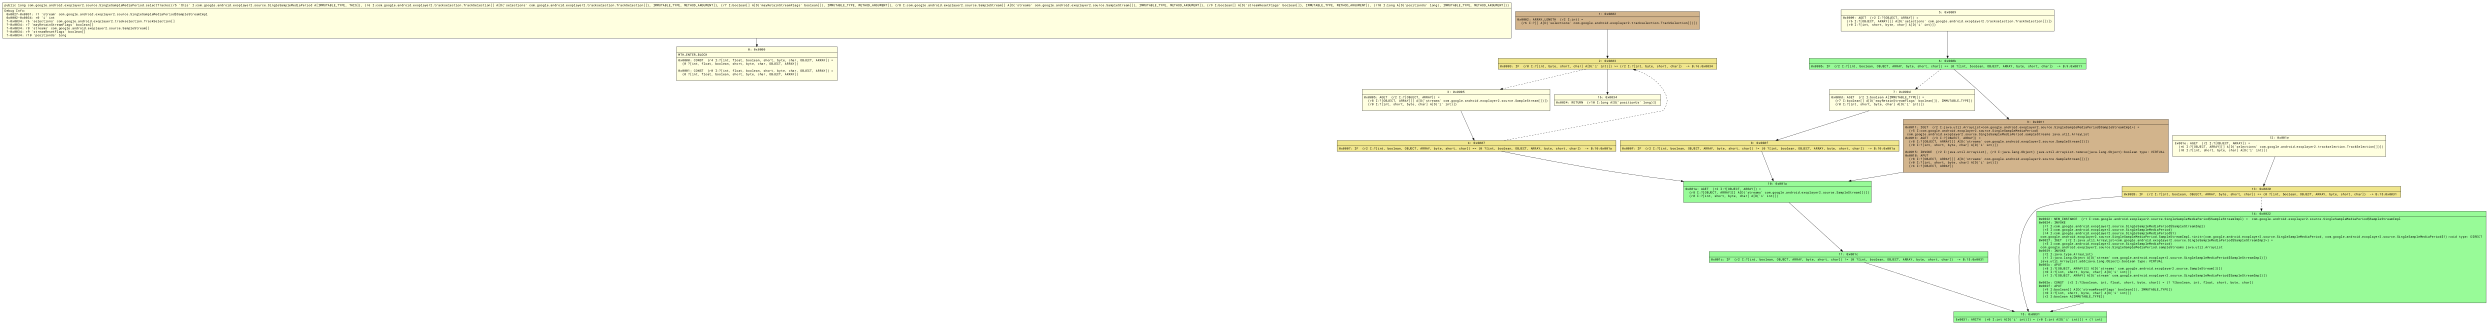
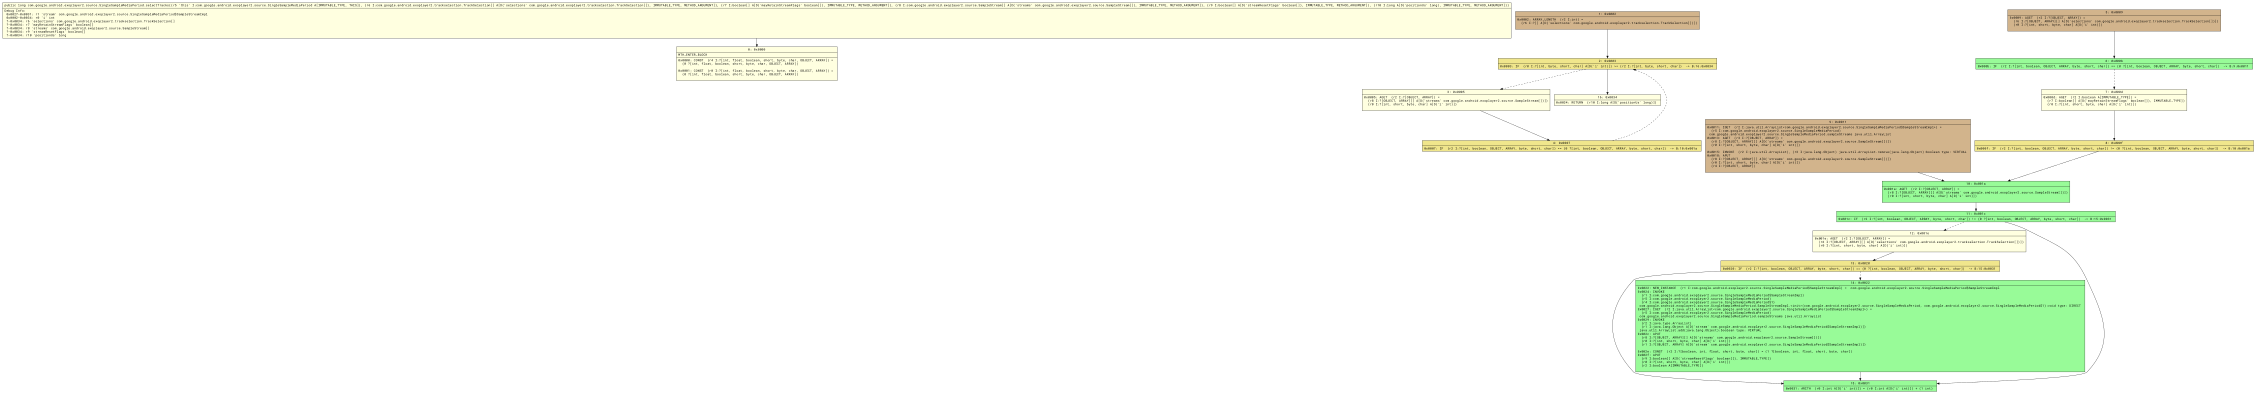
node "5: 0x0009": fillcolor lightyellow -> tan
edge "6: 0x000b" -> "9: 0x0011": removed
edge "4: 0x0007" -> "10: 0x001a": removed
edge "11: 0x001c" -> "12: 0x001e": added
